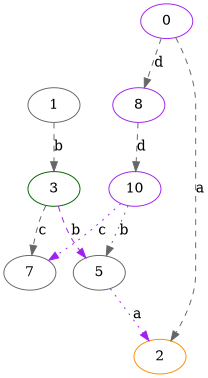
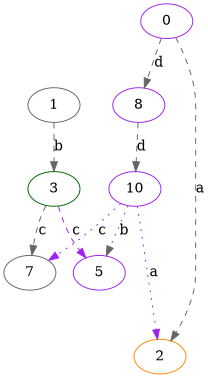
edge "3" -> "5": label "b" -> "c"
node "5": color gray40 -> purple
edge "5" -> "2": now "10" -> "2"
